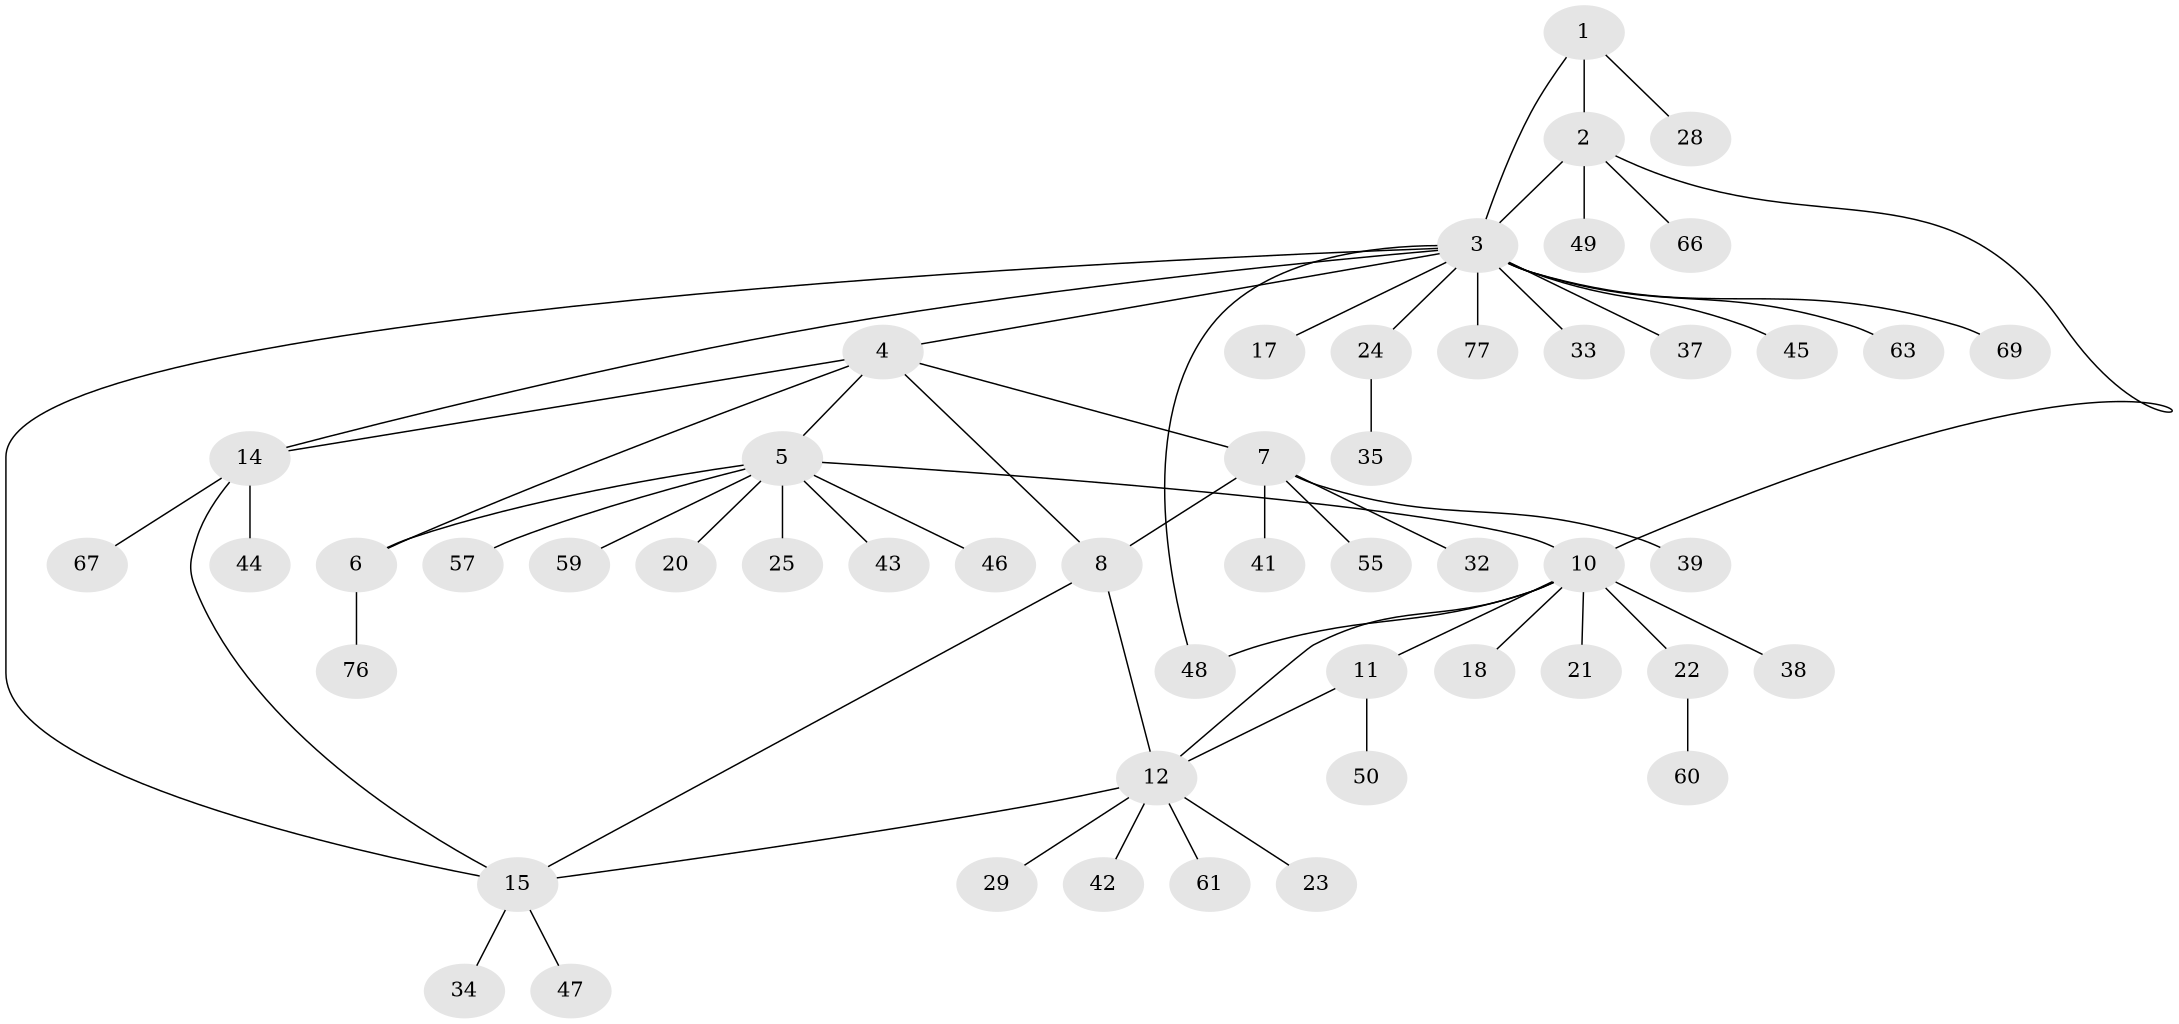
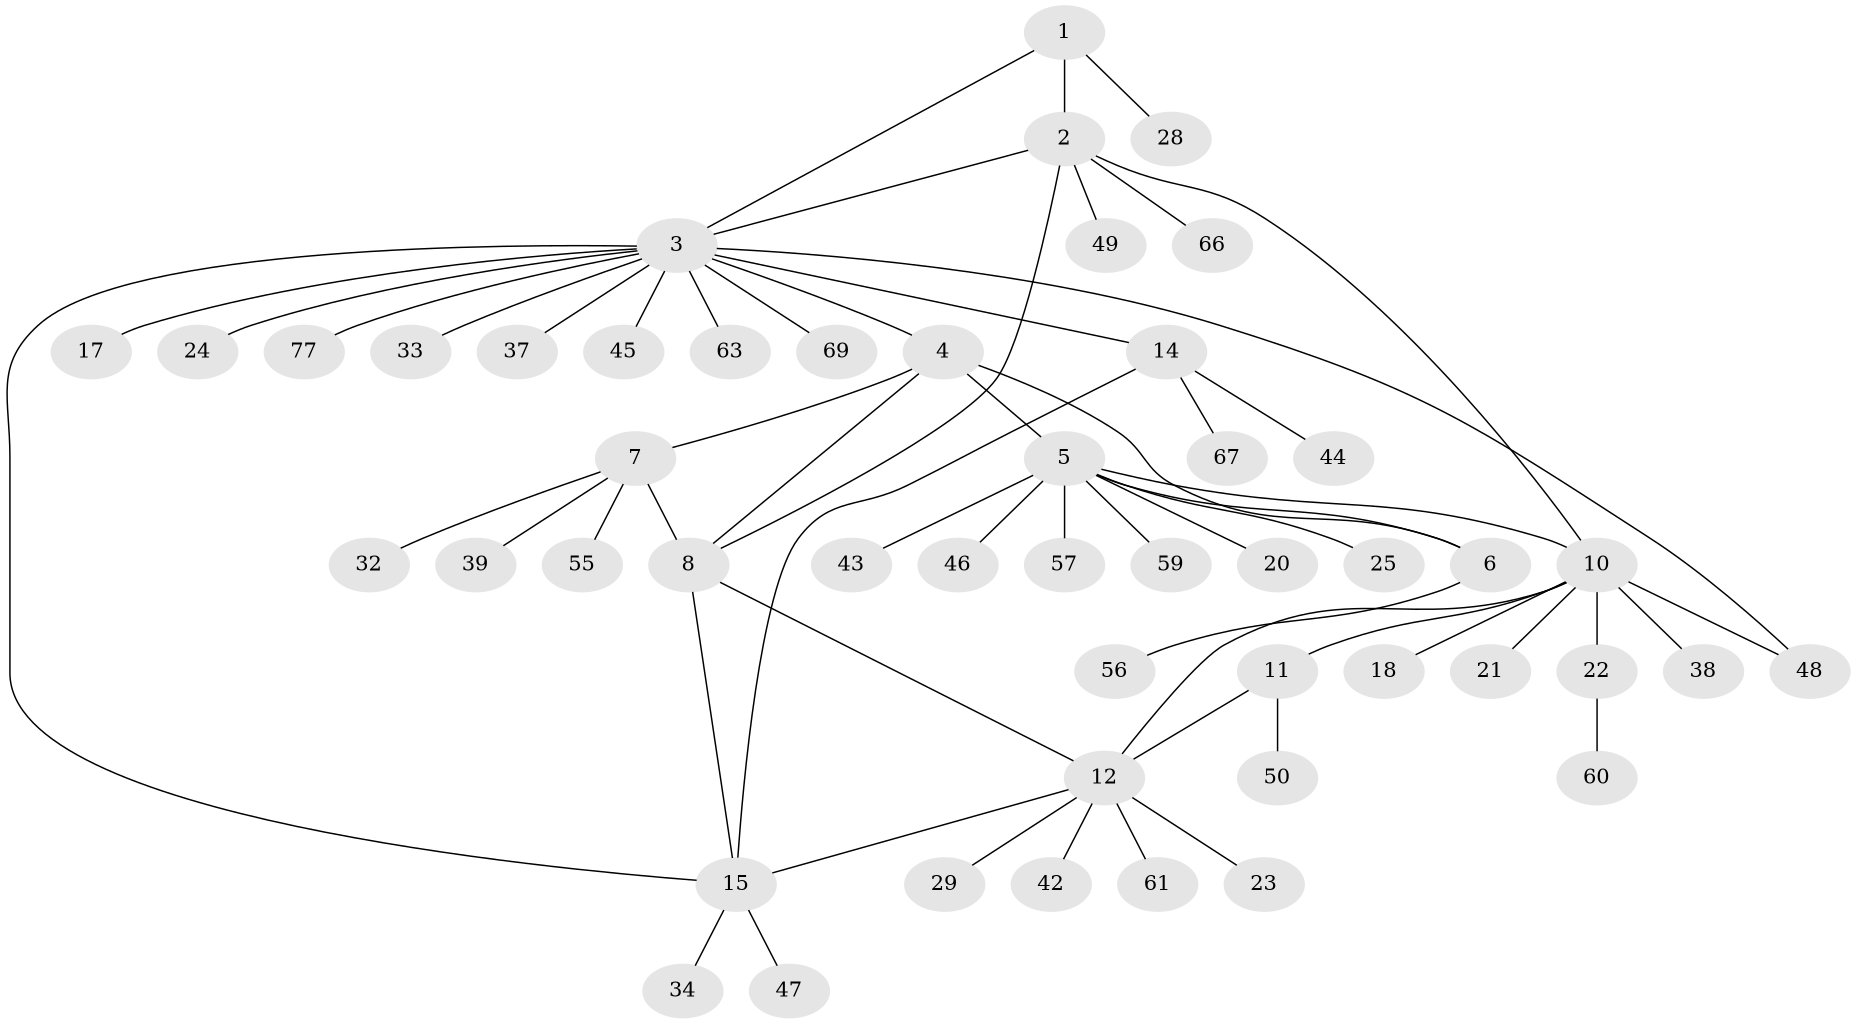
edge "4" -- "14": removed
edge "2" -- "8": added
node "35": removed
node "41": removed
node "76": label "76" -> "56"
